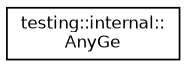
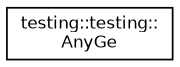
node "testing::internal:: AnyGe": label "testing::internal:: AnyGe" -> "testing::testing:: AnyGe"
